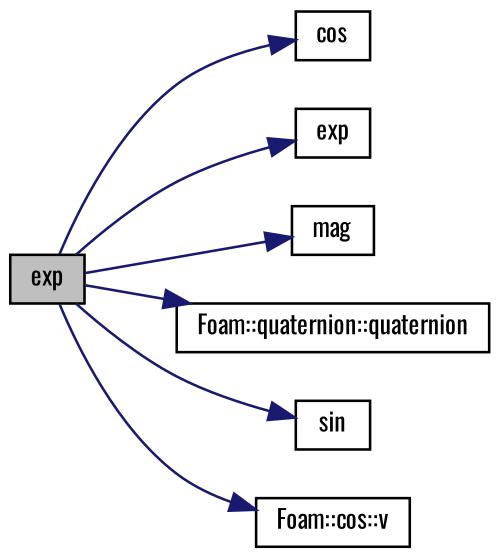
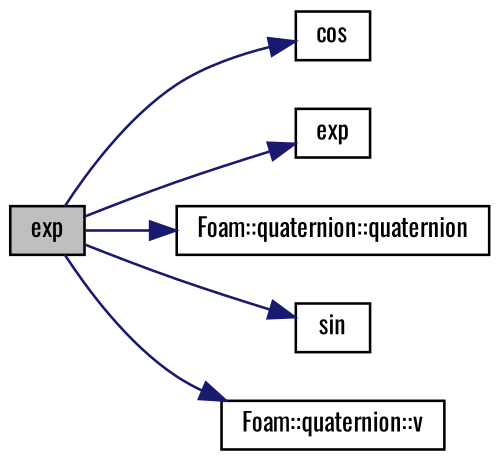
node "mag": removed
node "Foam::cos::v": label "Foam::cos::v" -> "Foam::quaternion::v"
